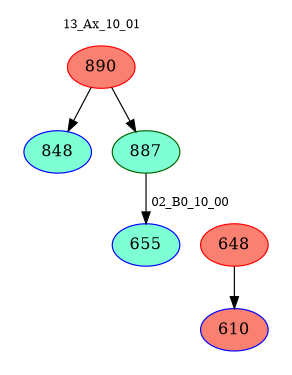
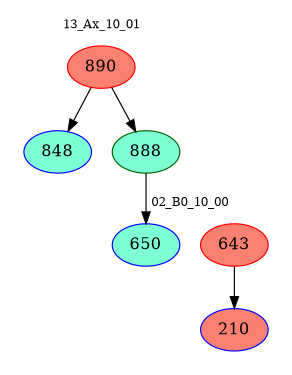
node "887": label "887" -> "888"
node "655": label "655" -> "650"
node "648": label "648" -> "643"
node "610": label "610" -> "210"
